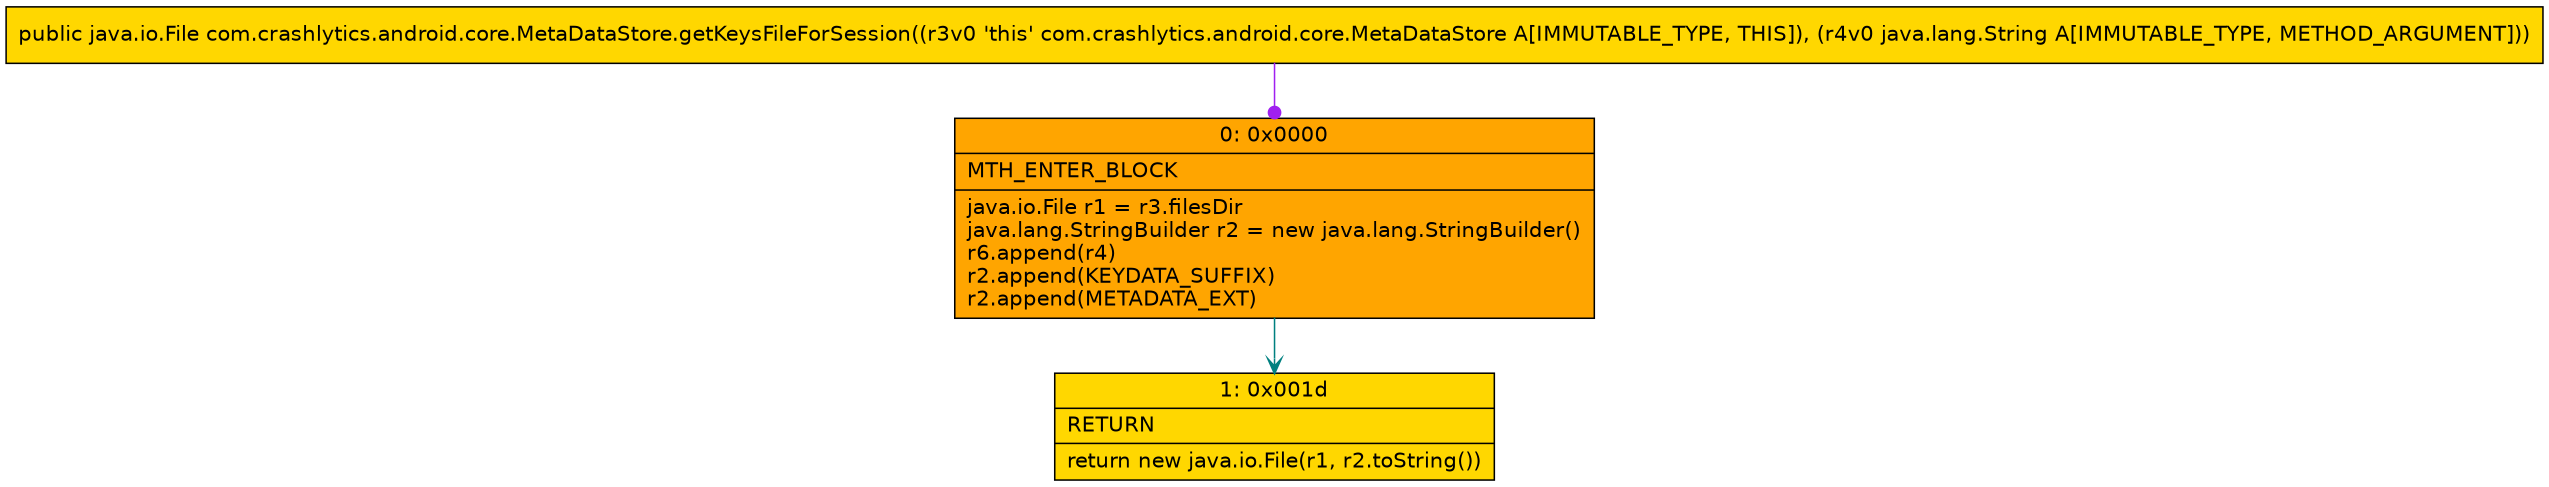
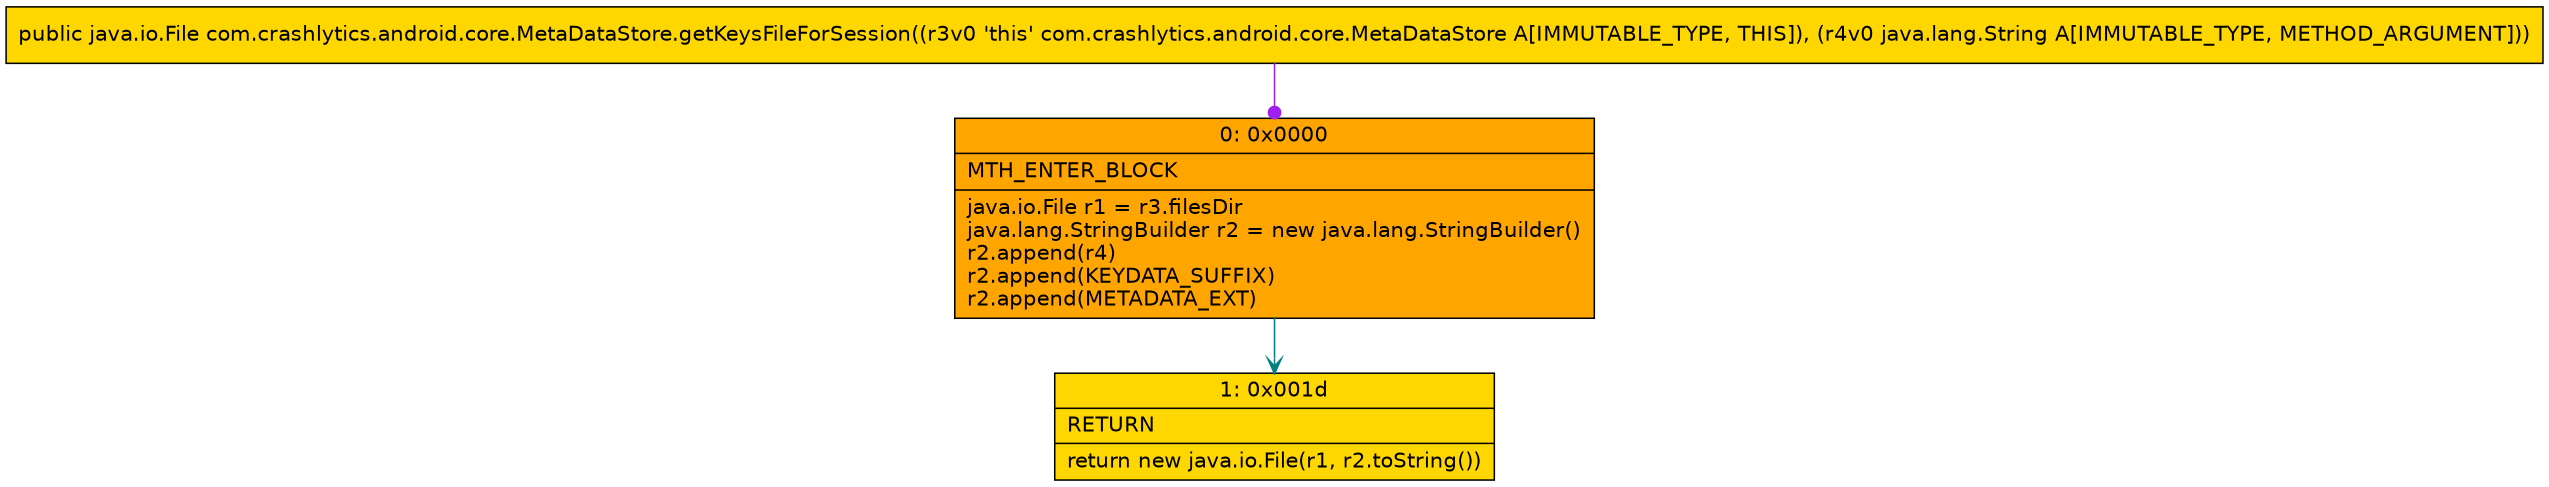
node "0: 0x0000": text "r6.append(r4)" -> "r2.append(r4)"
